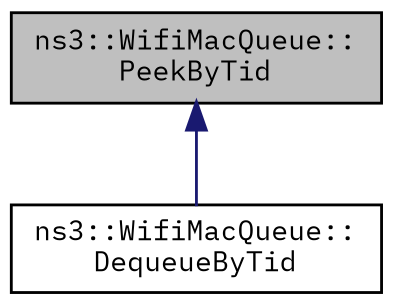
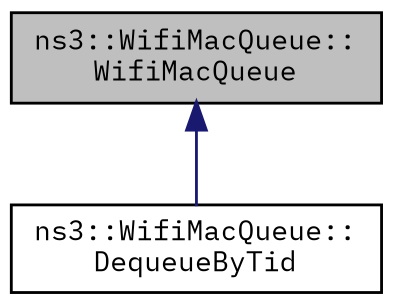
node "ns3::WifiMacQueue:: PeekByTid": label "ns3::WifiMacQueue:: PeekByTid" -> "ns3::WifiMacQueue:: WifiMacQueue"
